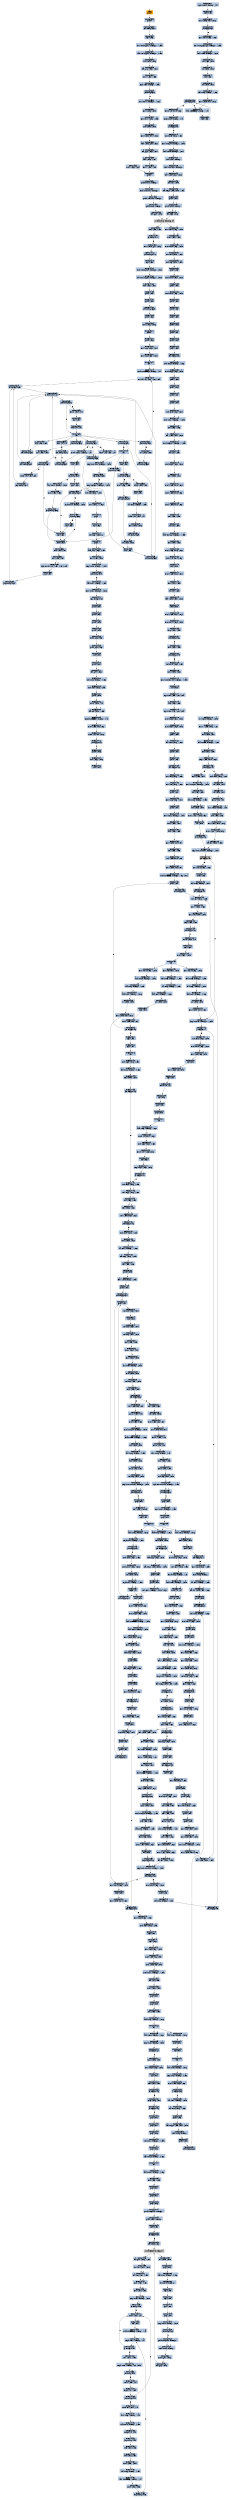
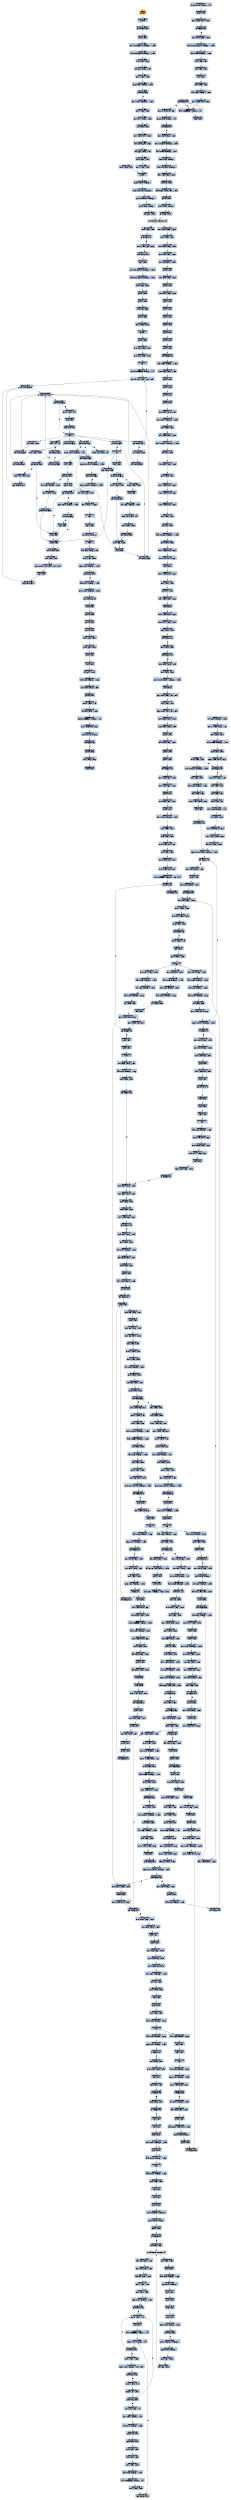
edge "0x03580792 jae 0x35807aa" -> "0x03580794 movl %eax, %edi": reversed
